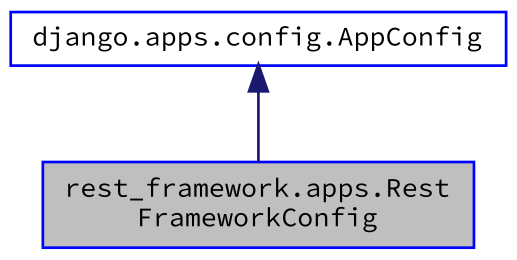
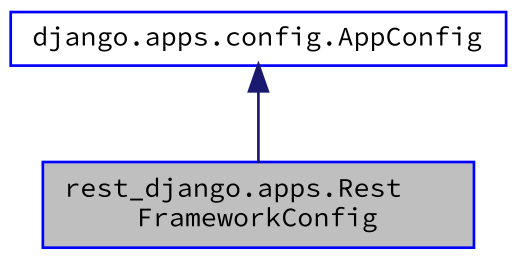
node "rest_framework.apps.Rest FrameworkConfig": label "rest_framework.apps.Rest FrameworkConfig" -> "rest_django.apps.Rest FrameworkConfig"
